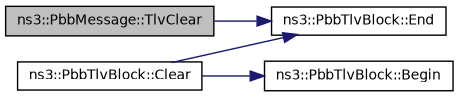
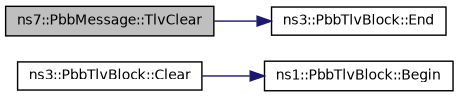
node "ns3::PbbMessage::TlvClear": label "ns3::PbbMessage::TlvClear" -> "ns7::PbbMessage::TlvClear"
edge "ns3::PbbTlvBlock::Clear" -> "ns3::PbbTlvBlock::End": removed
node "ns3::PbbTlvBlock::Begin": label "ns3::PbbTlvBlock::Begin" -> "ns1::PbbTlvBlock::Begin"
